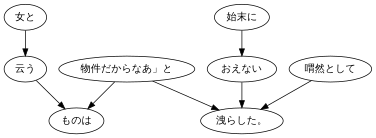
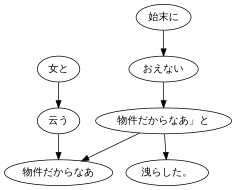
node "喟然として": removed
edge "おえない" -> "洩らした。": now "おえない" -> "物件だからなあ」と"
node "ものは": label "ものは" -> "物件だからなあ"
